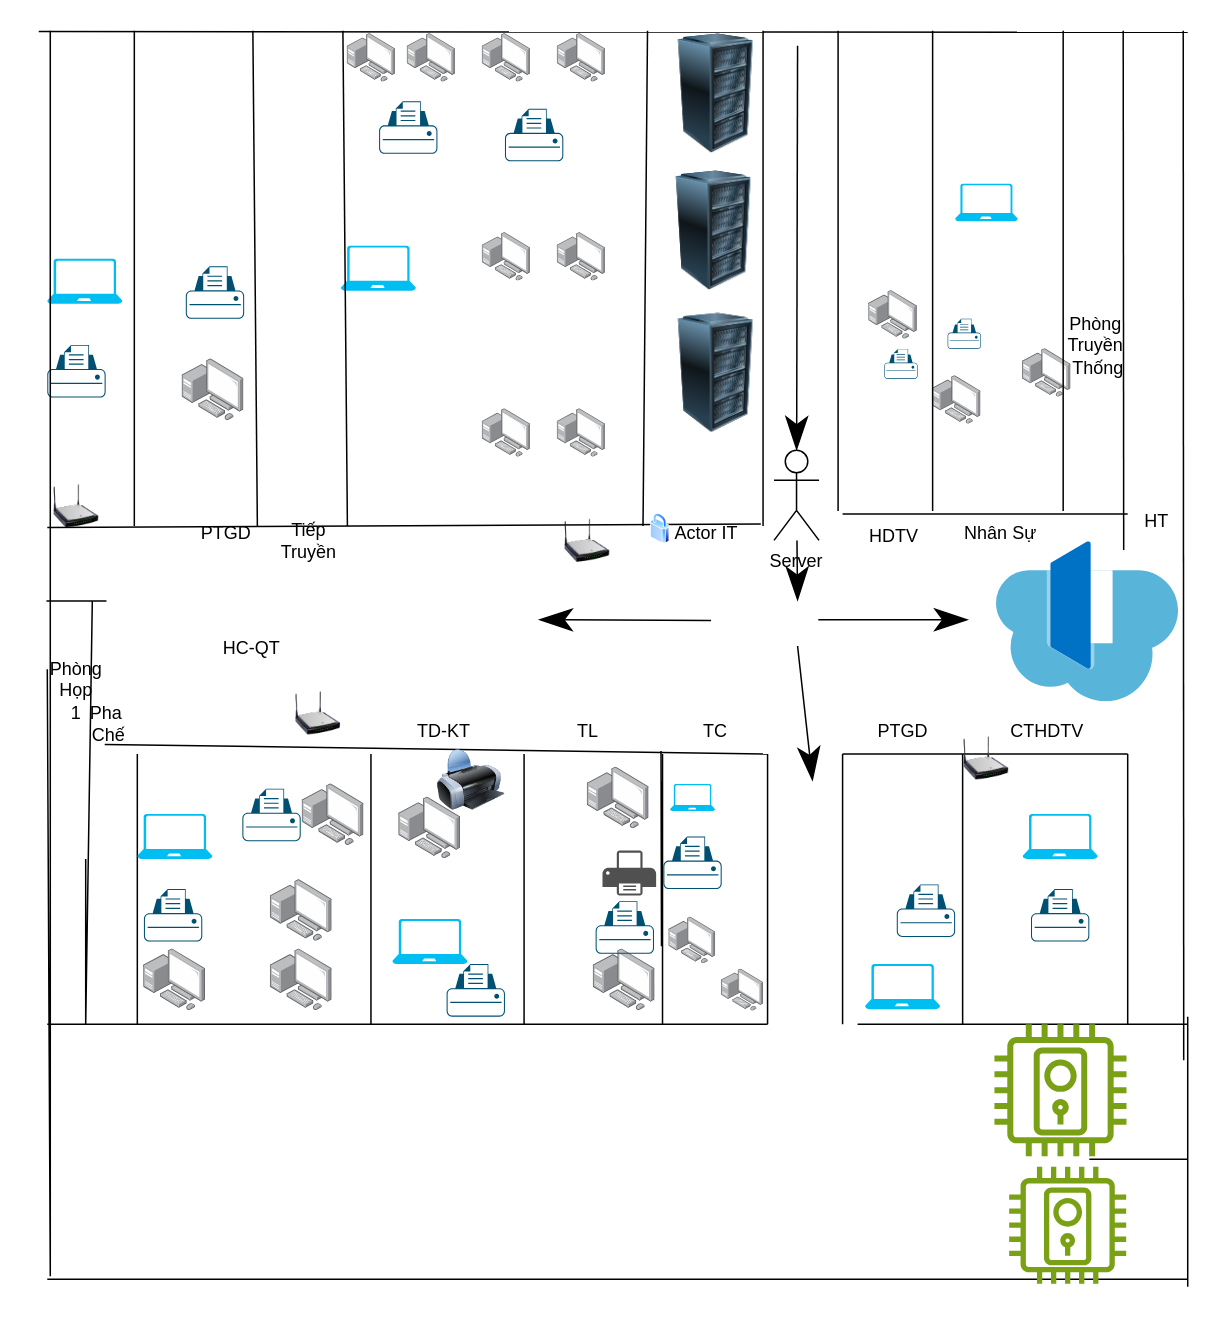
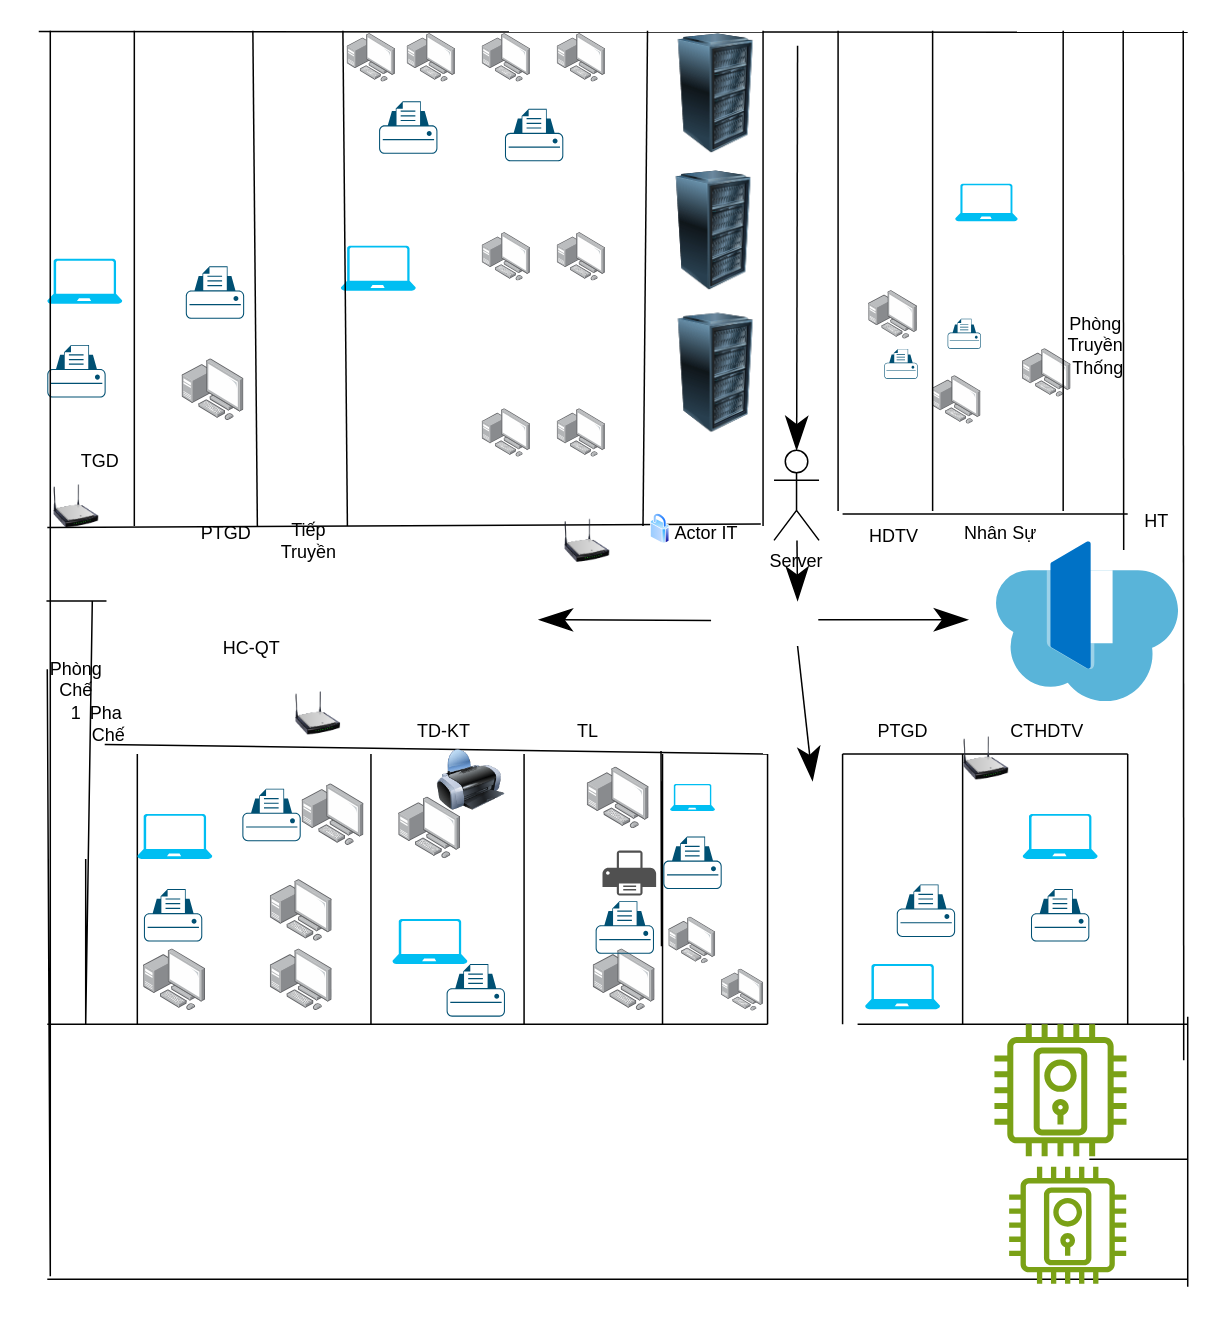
node "TGD": added
node "Phòng Họp 1": label "Phòng Họp 1" -> "Phòng Chế 1"
node "TC": removed
